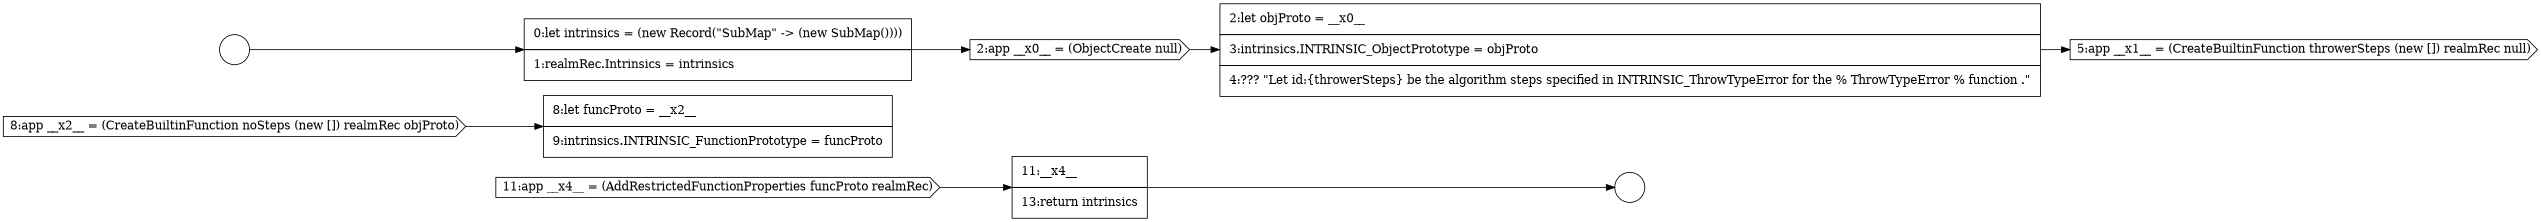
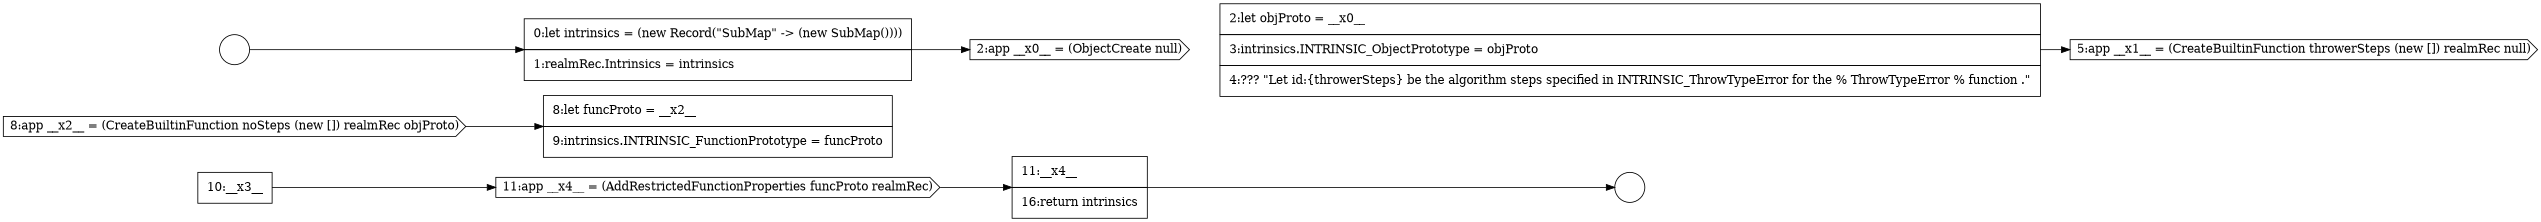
edge "2:app __x0__ = (ObjectCreate null)" -> "2:let objProto = __x0__": removed
node "10:__x3__": added
node "11:__x4__": text "13:return intrinsics" -> "16:return intrinsics"
